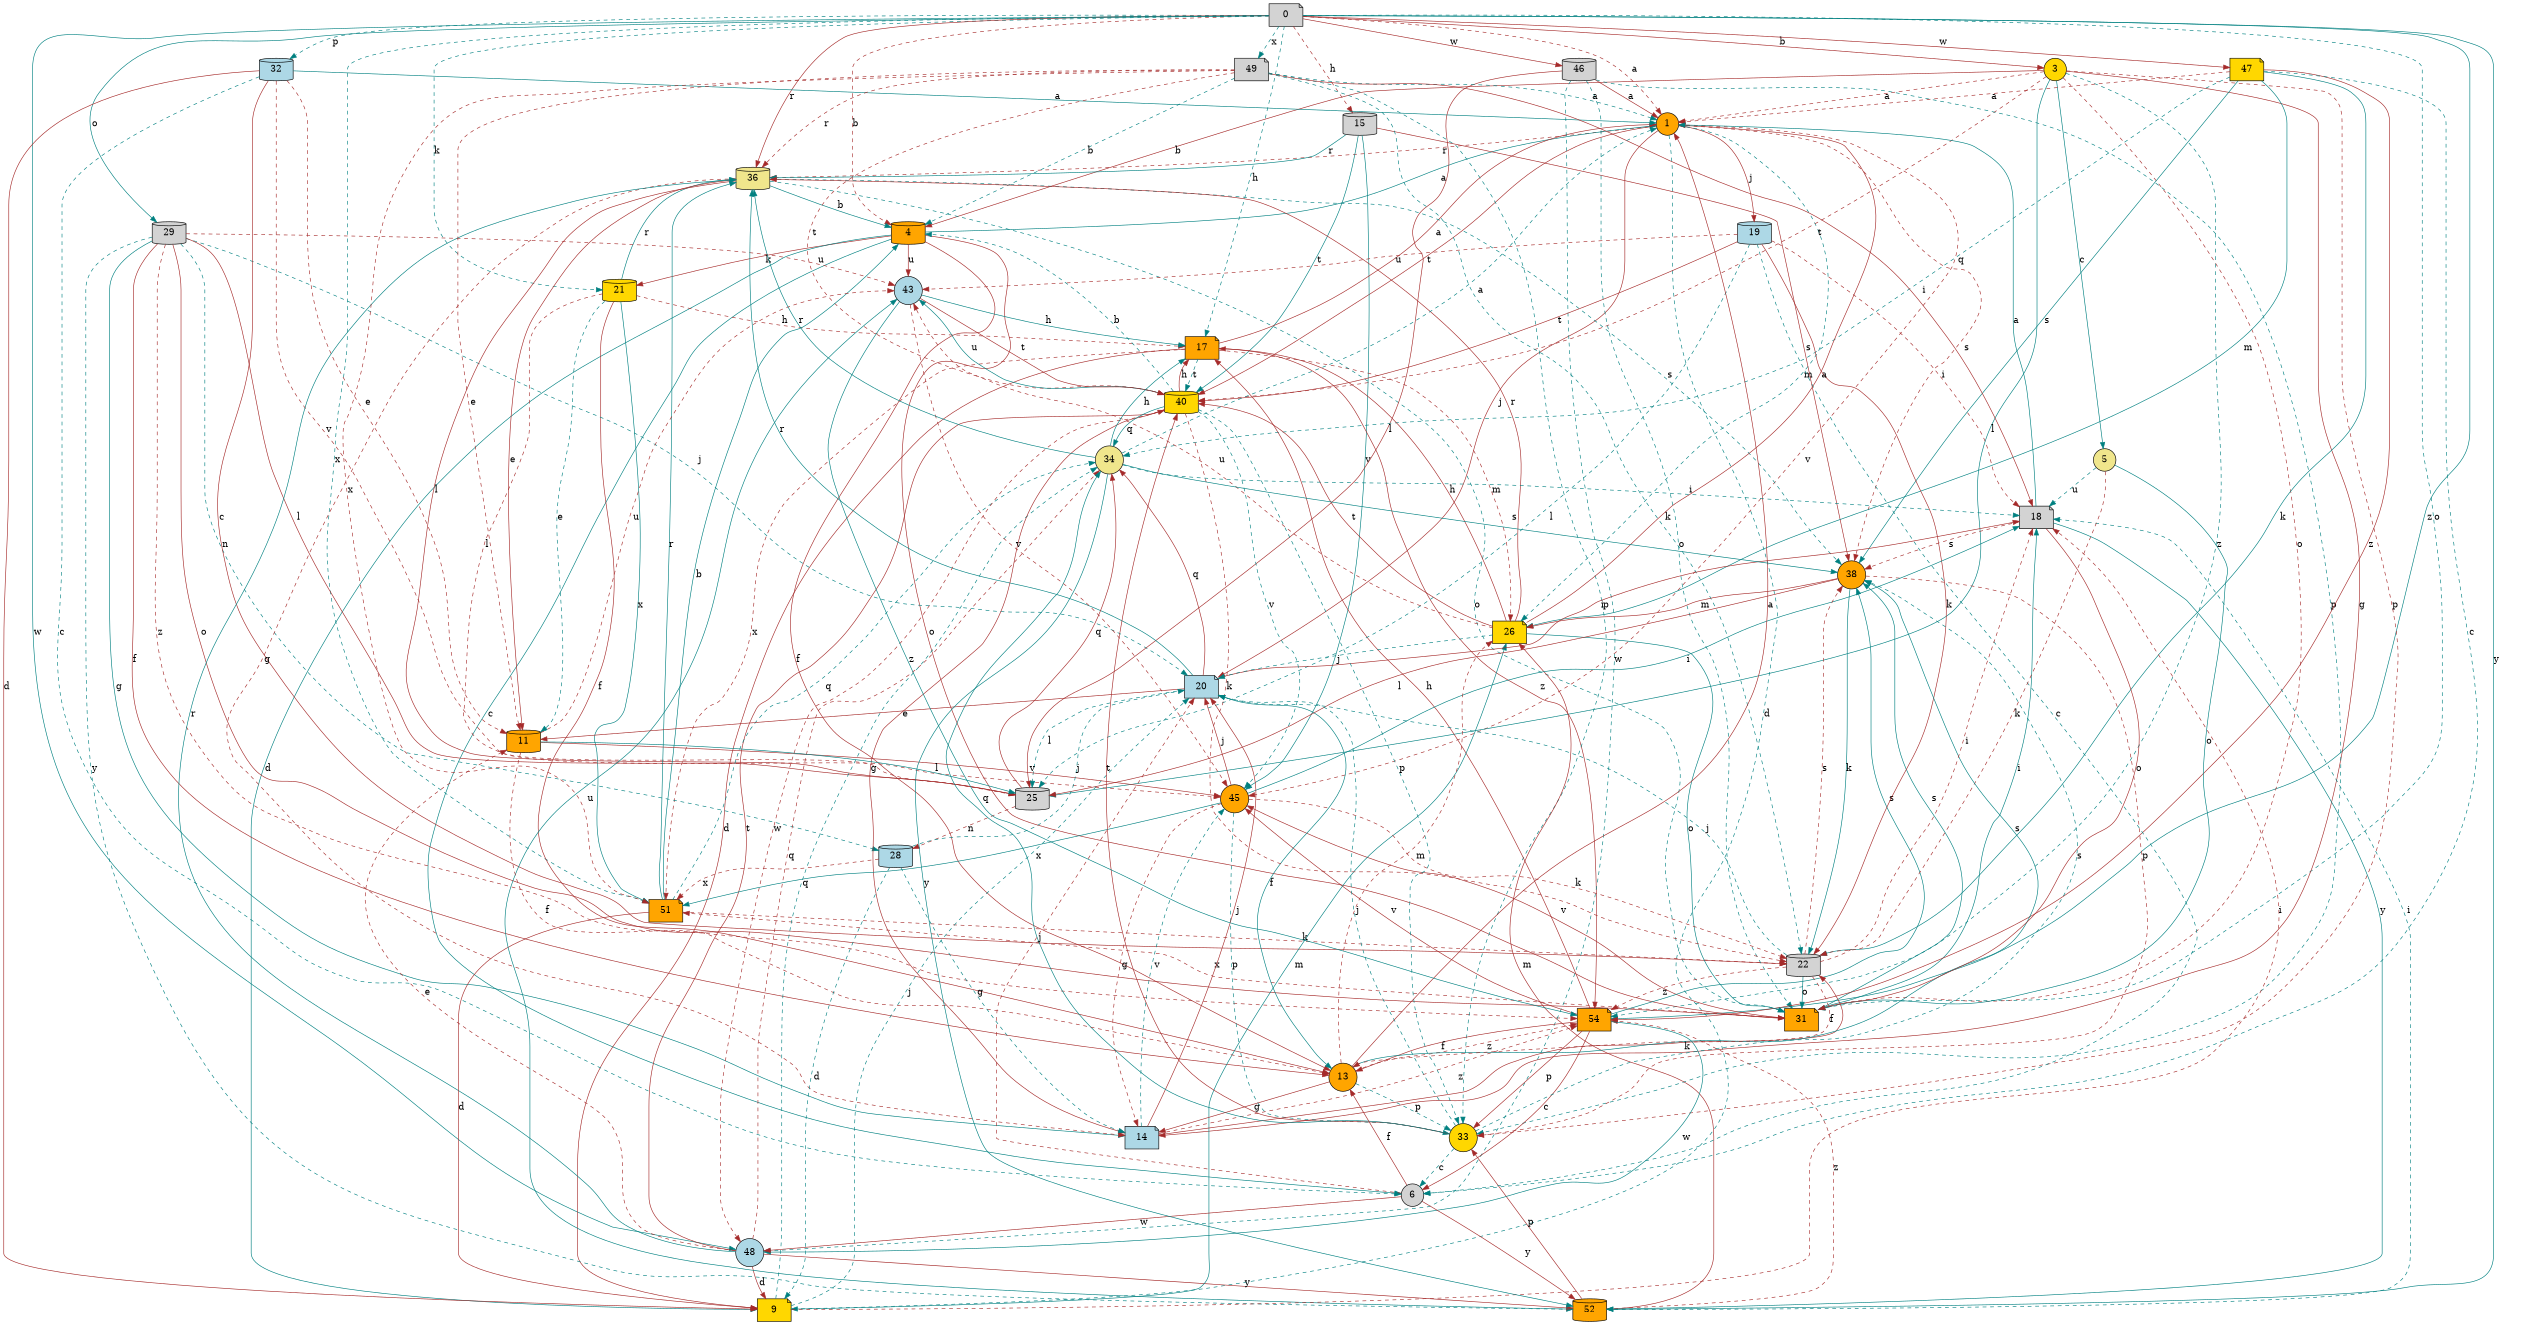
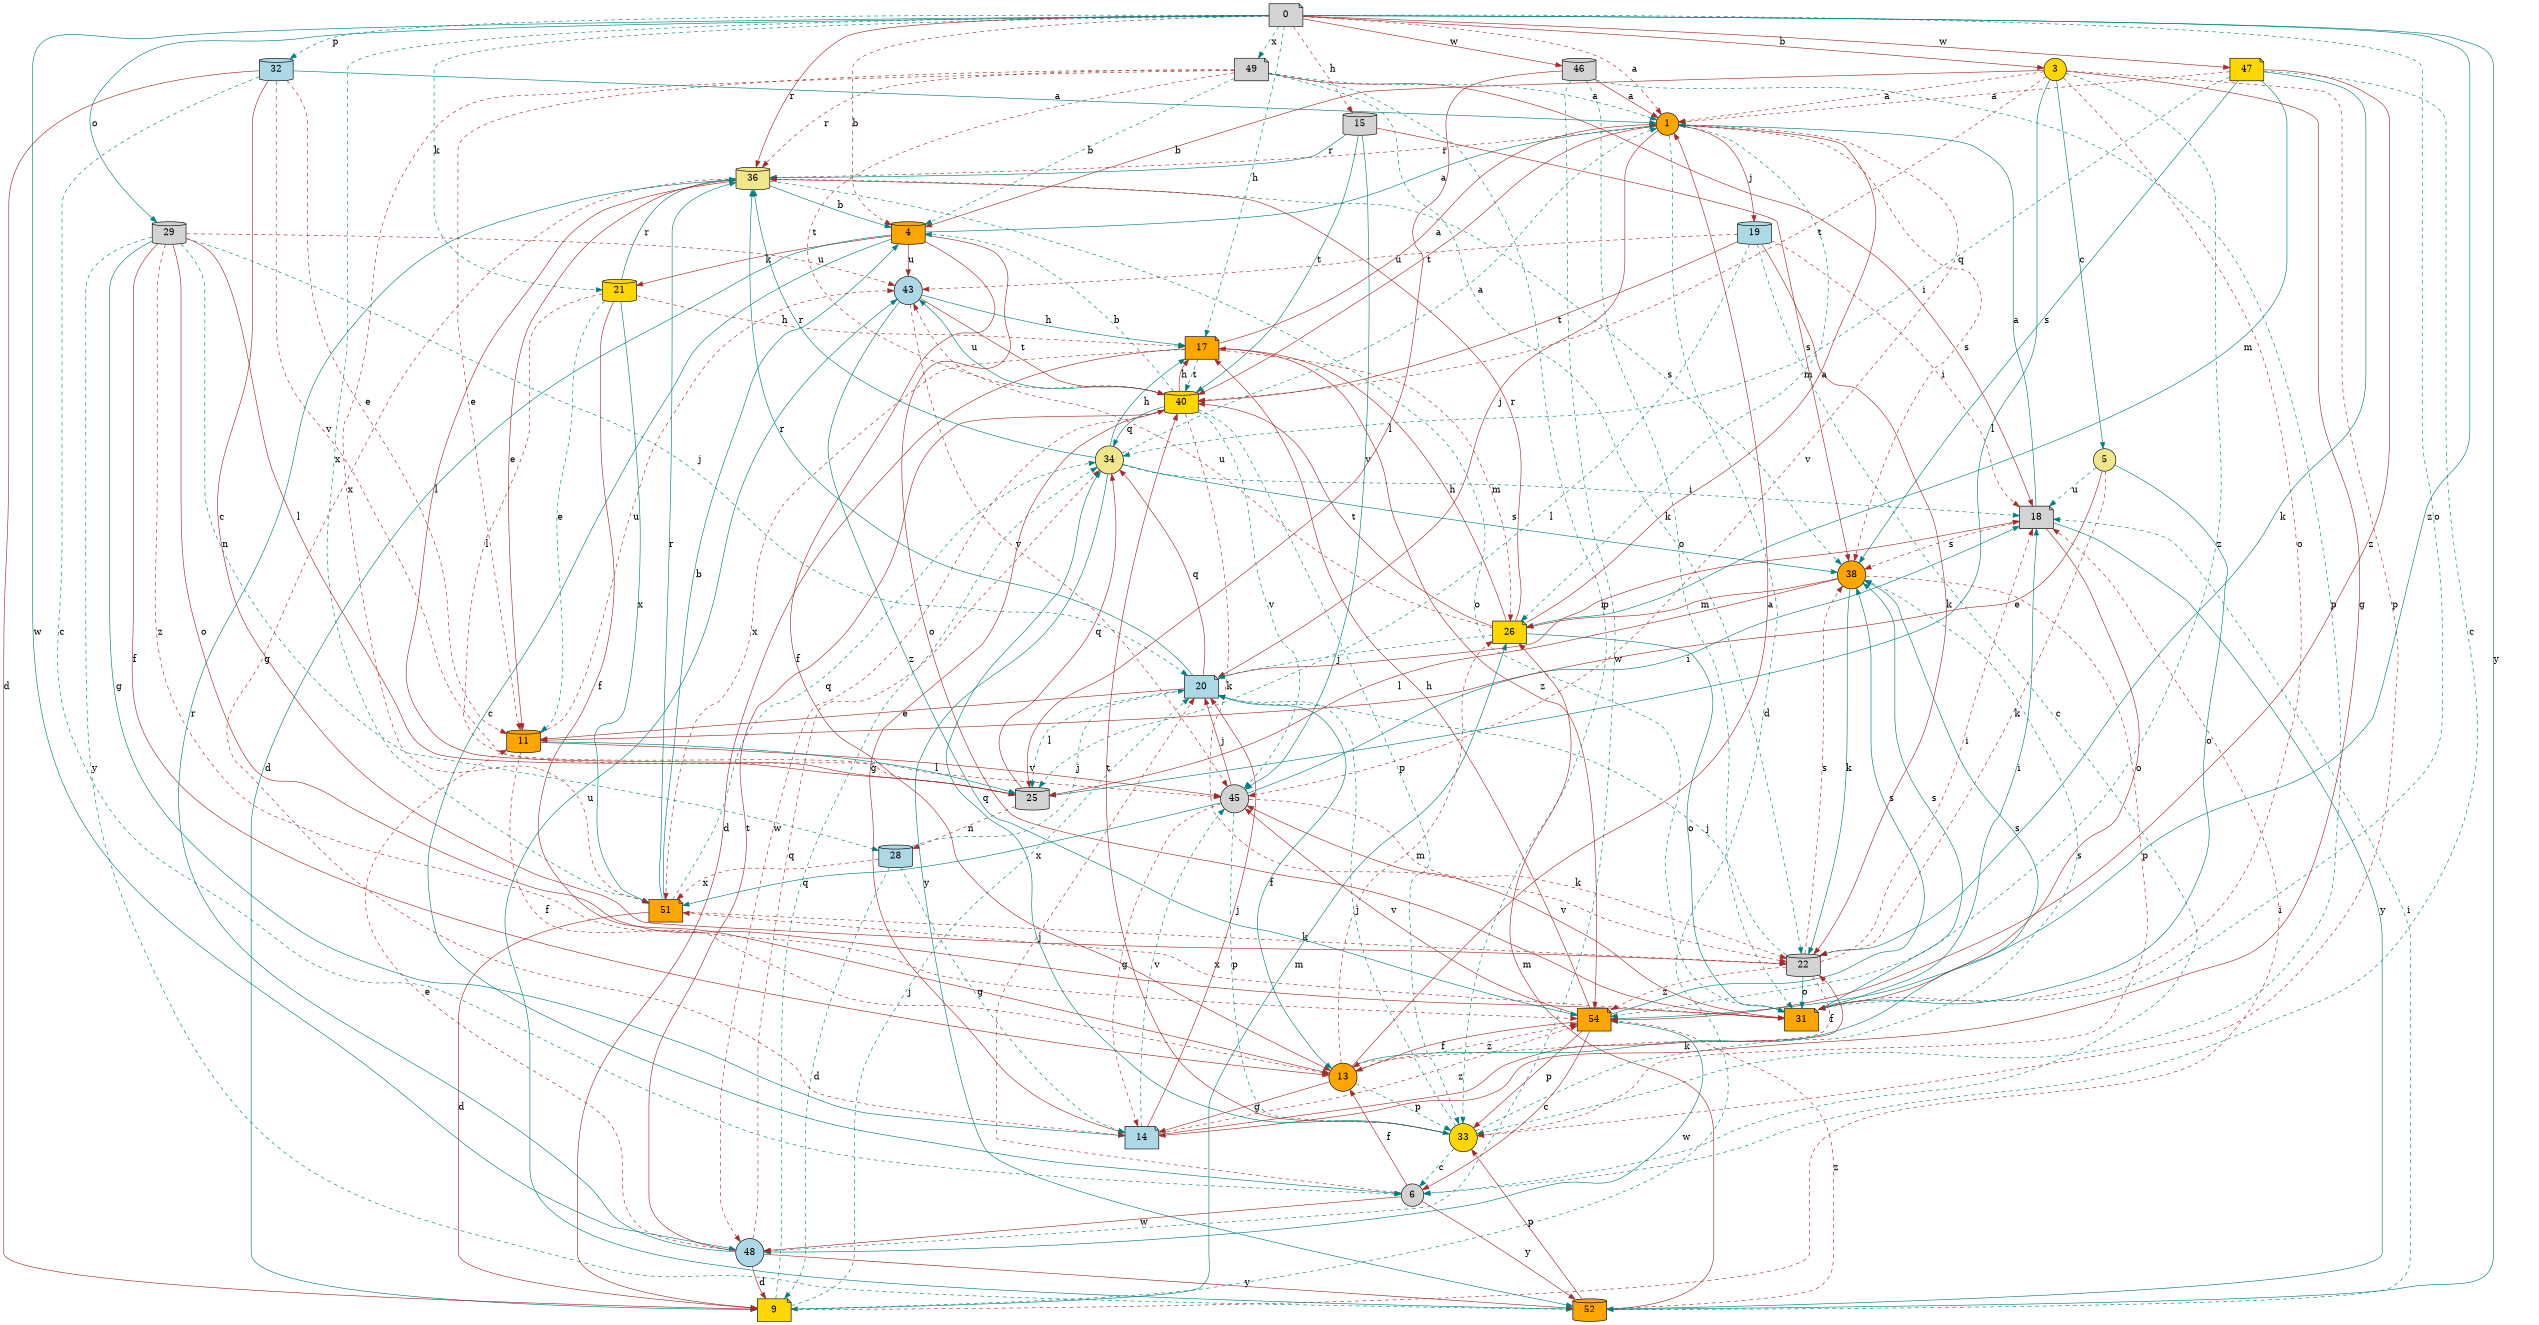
edge "5" -> "11": added, label "e"
node "45": fillcolor orange -> lightgrey
